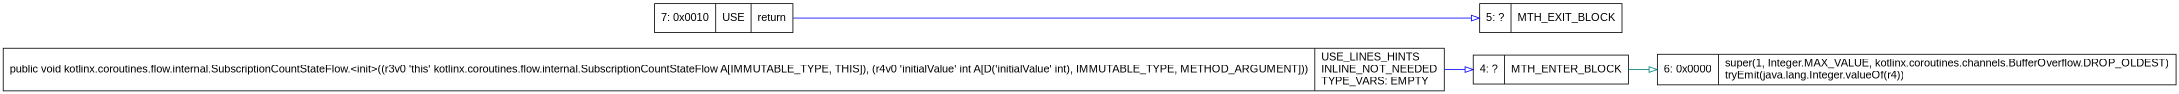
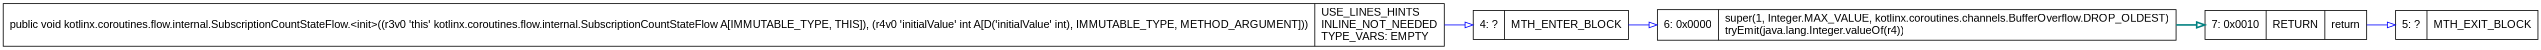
node "7: 0x0010": text "USE" -> "RETURN"
edge "6: 0x0000" -> "7: 0x0010": added
edge "4: ?" -> "6: 0x0000": color teal -> blue
